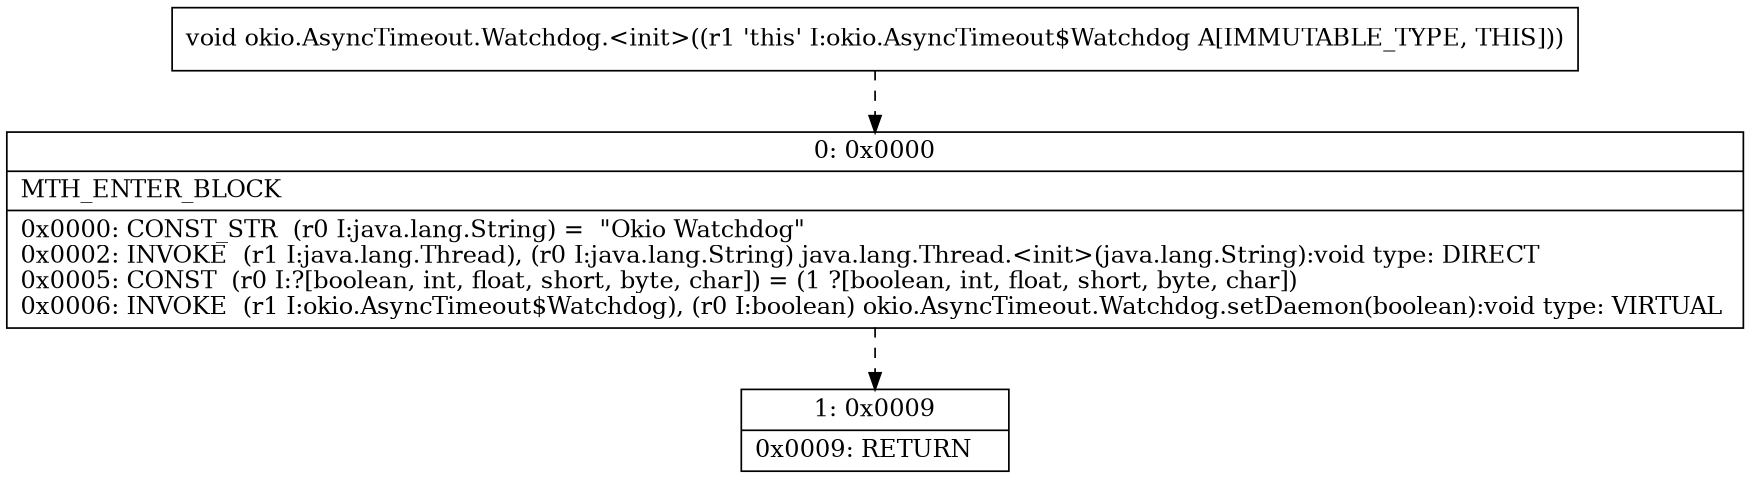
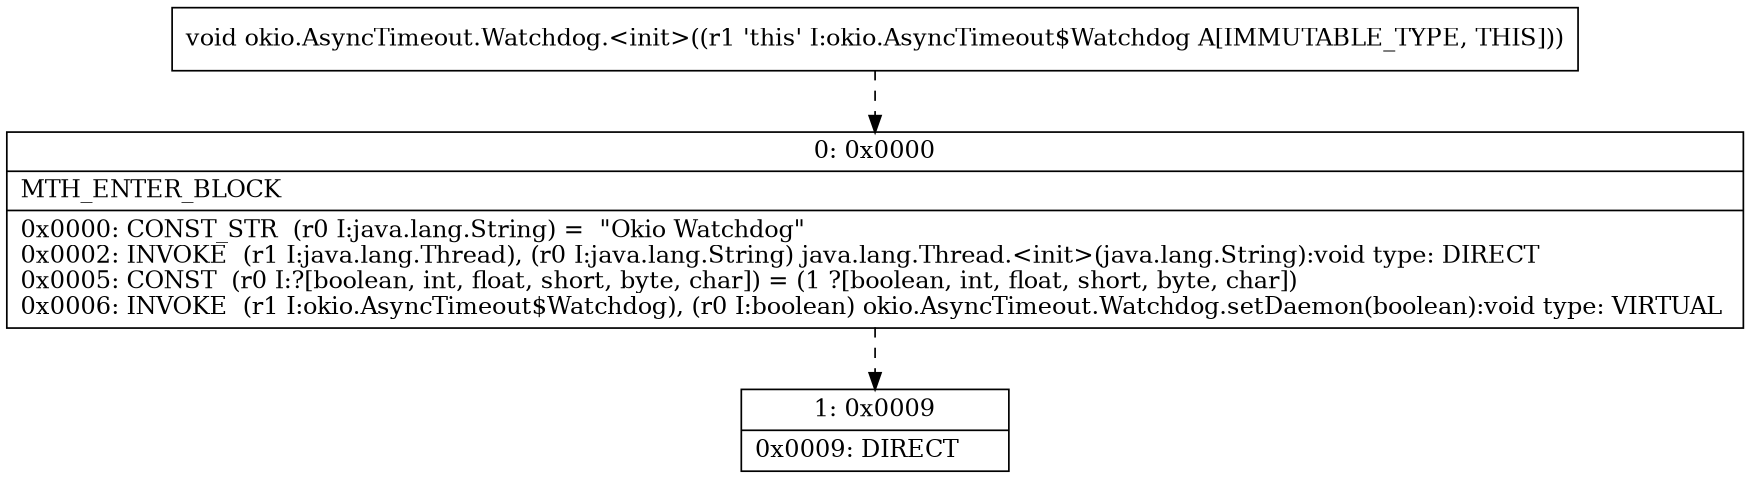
node "1: 0x0009": text "0x0009: RETURN" -> "0x0009: DIRECT"
